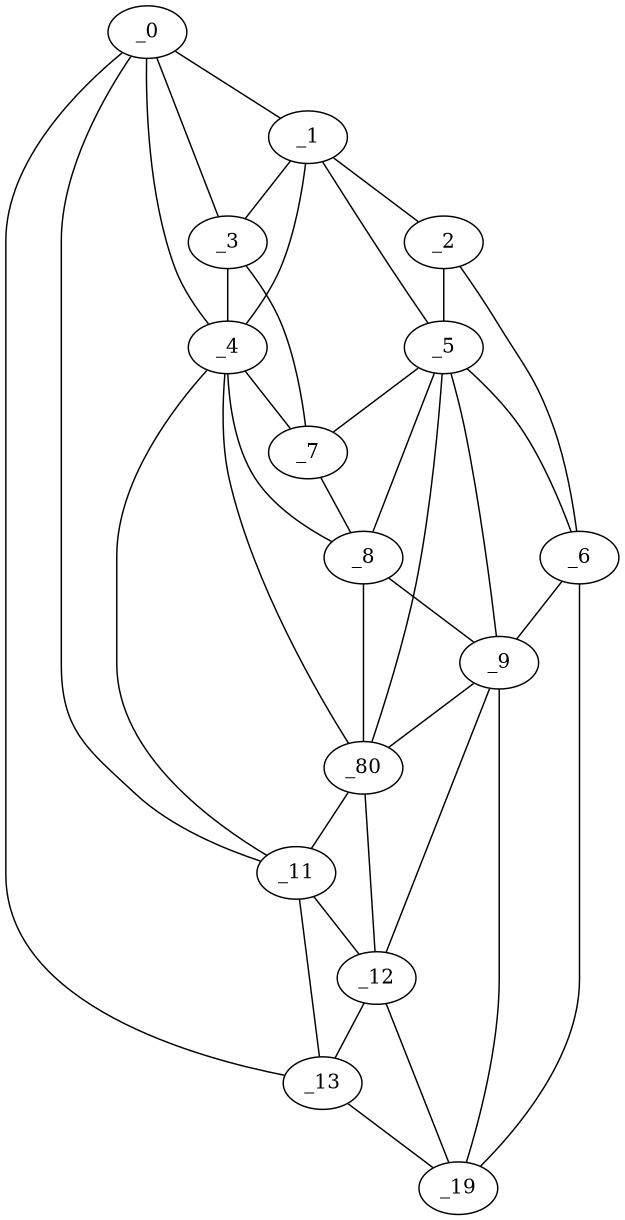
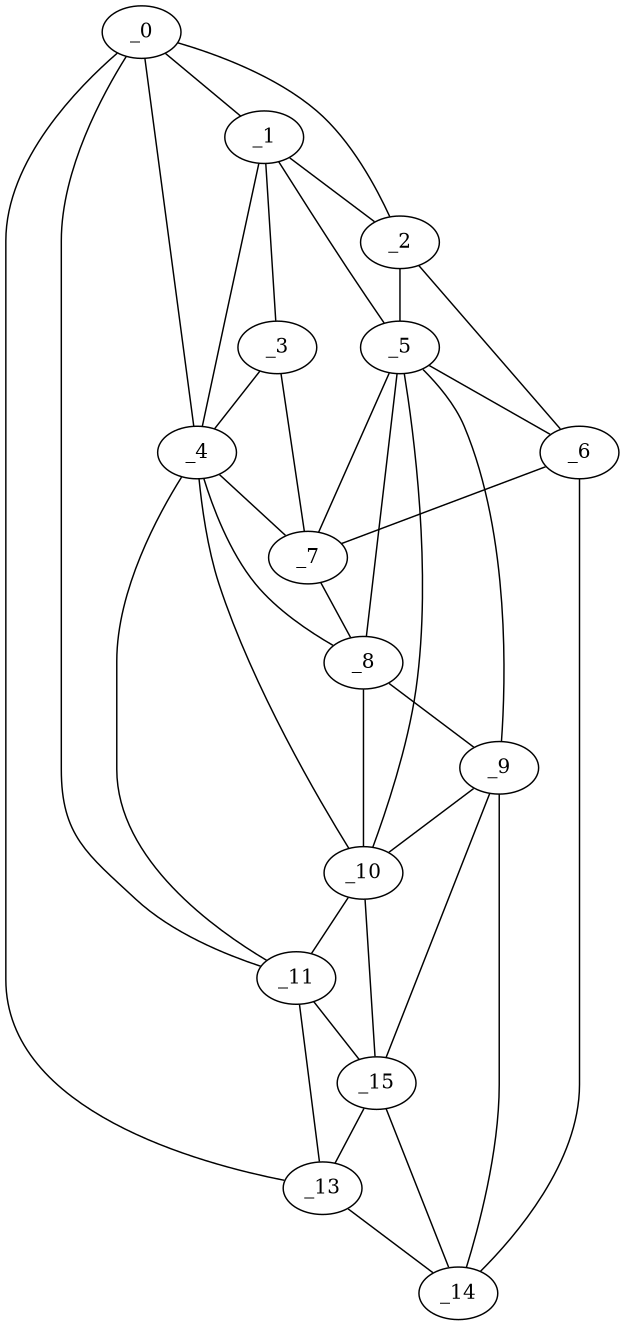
edge "_0" -- "_3": now "_0" -- "_2"
edge "_6" -- "_9": now "_6" -- "_7"
node "_80": label "_80" -> "_10"
node "_12": label "_12" -> "_15"
node "_19": label "_19" -> "_14"
